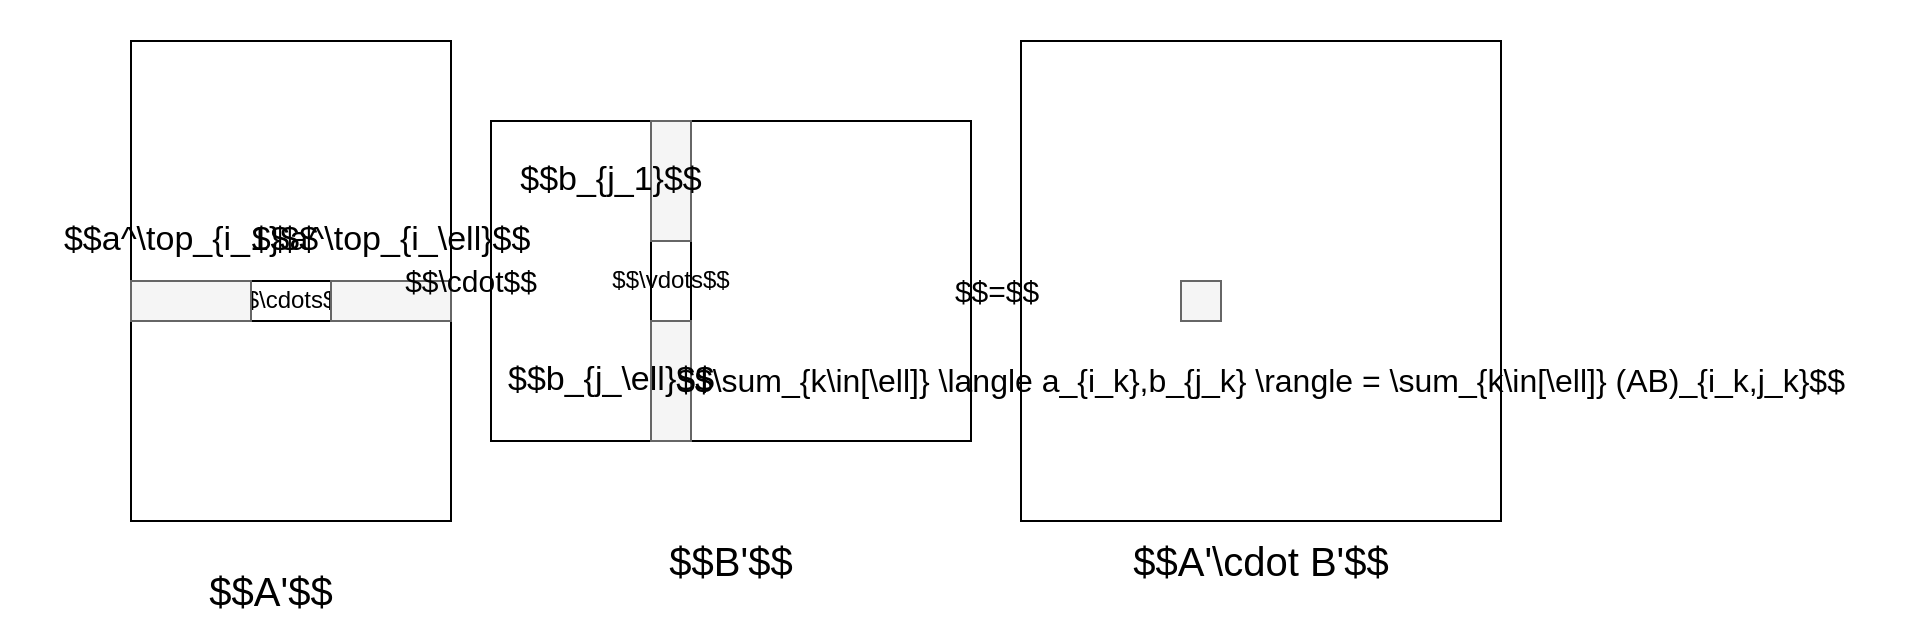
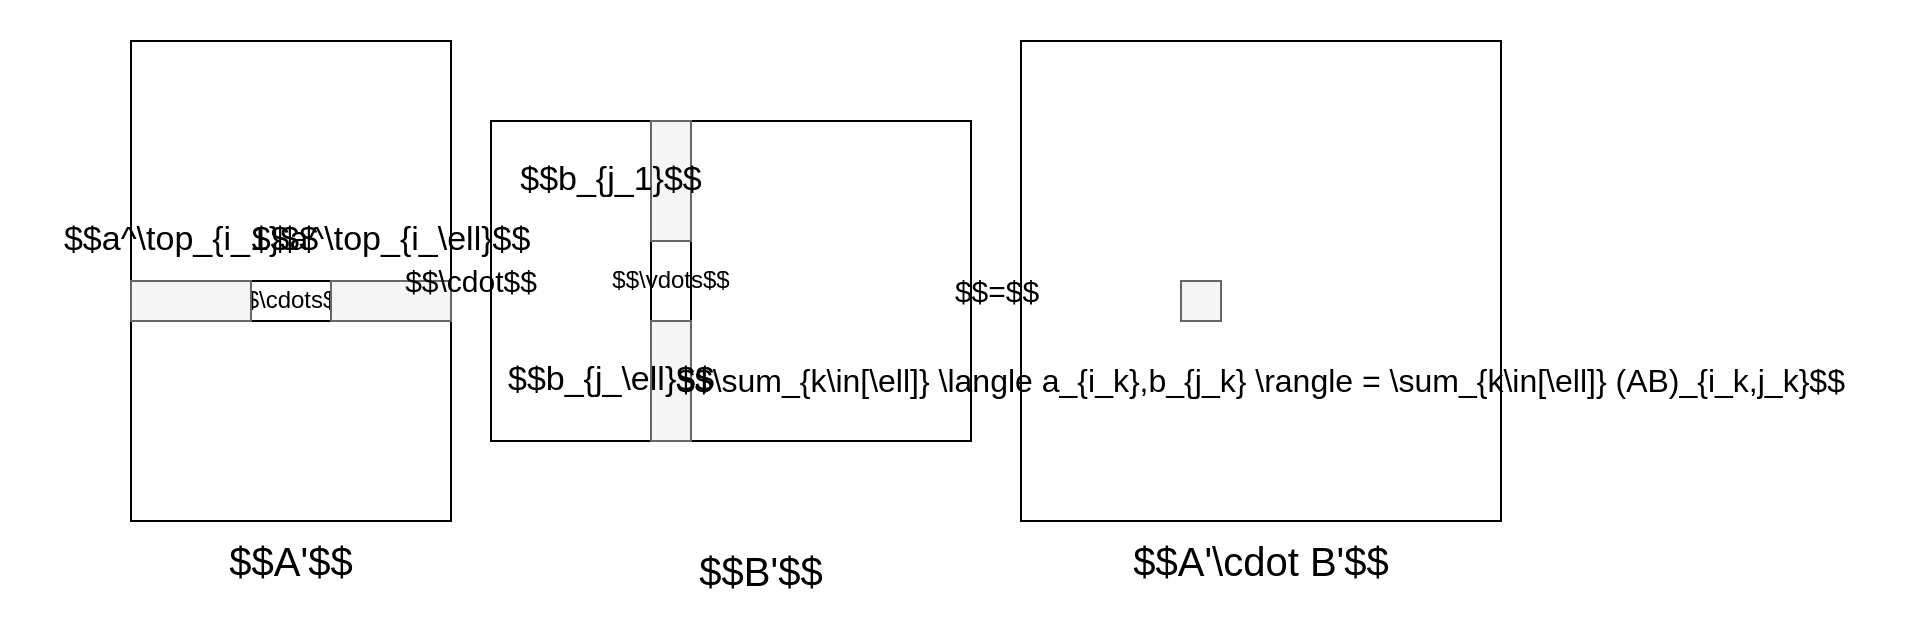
node "$$B'$$": moved (731, 561) -> (761, 571)
node "$$A'$$": moved (271, 591) -> (291, 561)
